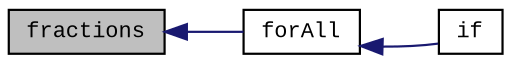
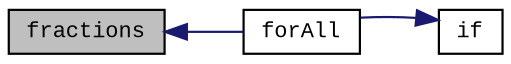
edge "if" -> "forAll": reversed
